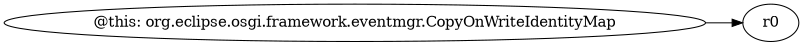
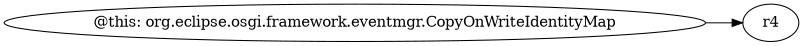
node "r0": label "r0" -> "r4"
